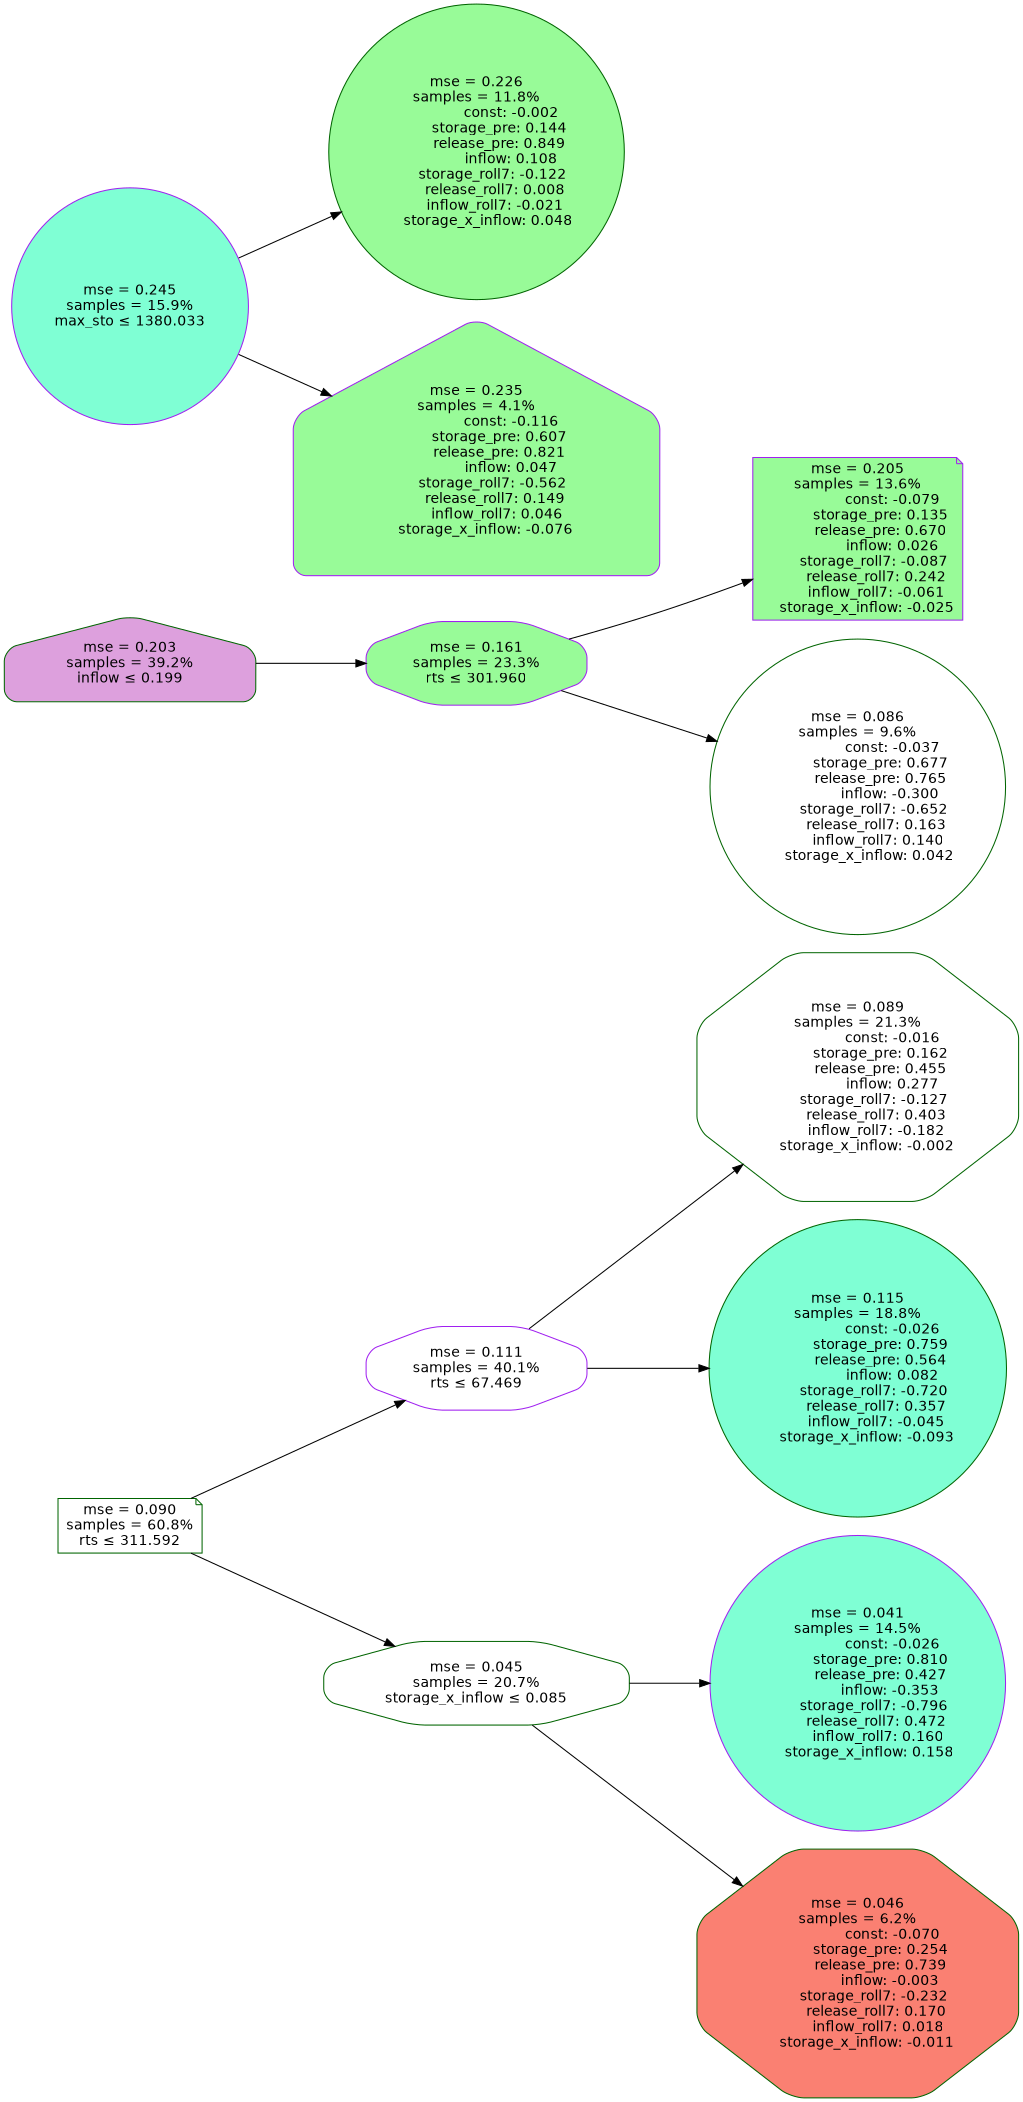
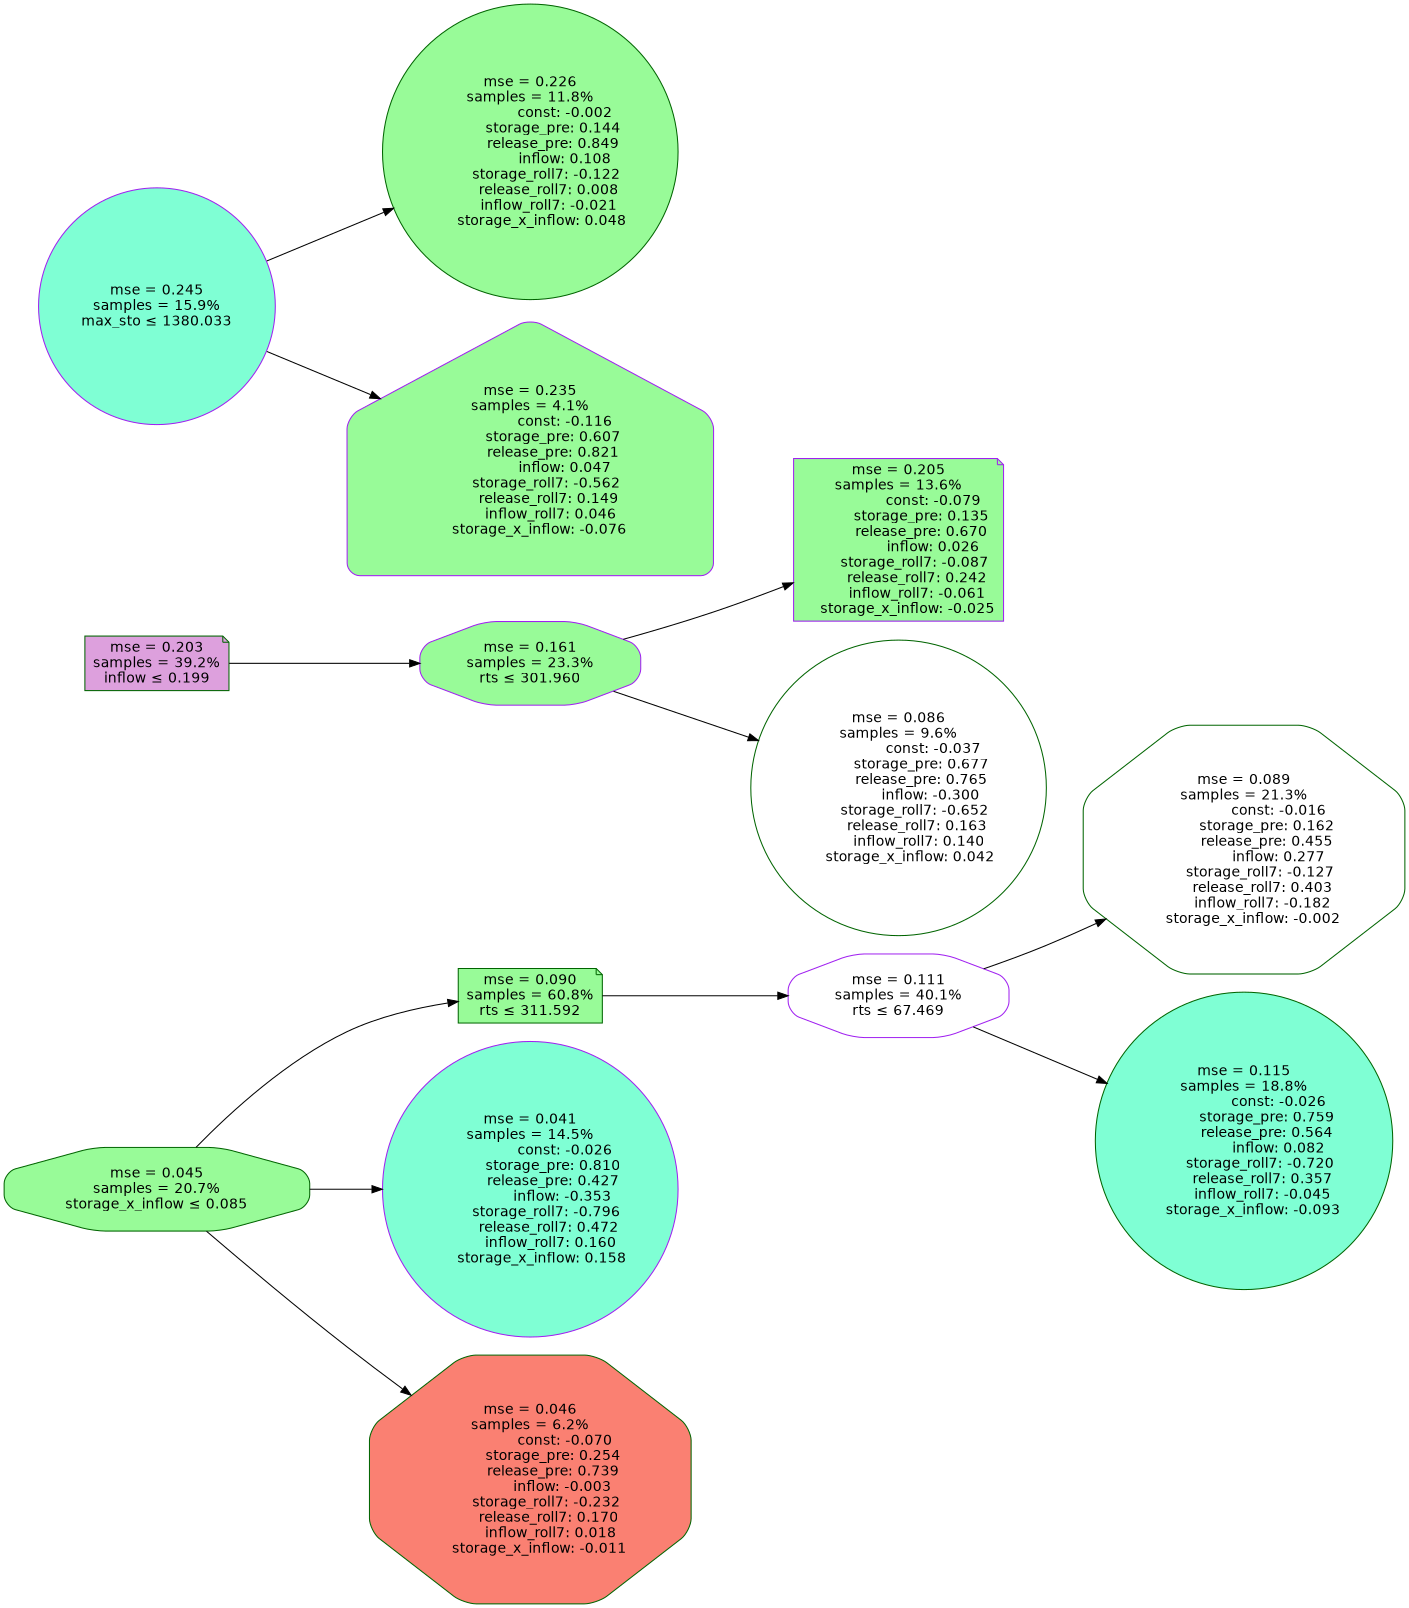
node "mse = 0.203 samples = 39.2% inflow ≤ 0.199": shape house -> note
node "mse = 0.090 samples = 60.8% rts ≤ 311.592": fillcolor white -> palegreen
edge "mse = 0.090 samples = 60.8% rts ≤ 311.592" -> "mse = 0.045 samples = 20.7% storage_x_inflow ≤ 0.085": reversed
node "mse = 0.045 samples = 20.7% storage_x_inflow ≤ 0.085": fillcolor white -> palegreen
